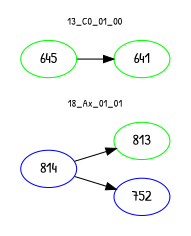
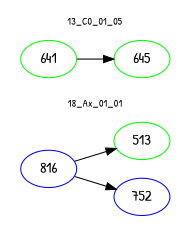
cluster "13_C0_01_00": label "13_C0_01_00" -> "13_C0_01_05"
edge "645" -> "641": reversed
node "813": label "813" -> "513"
node "814": label "814" -> "816"
